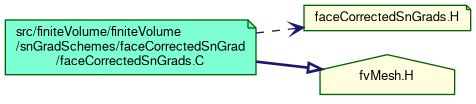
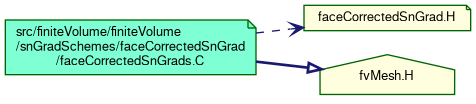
node "faceCorrectedSnGrads.H": label "faceCorrectedSnGrads.H" -> "faceCorrectedSnGrad.H"
